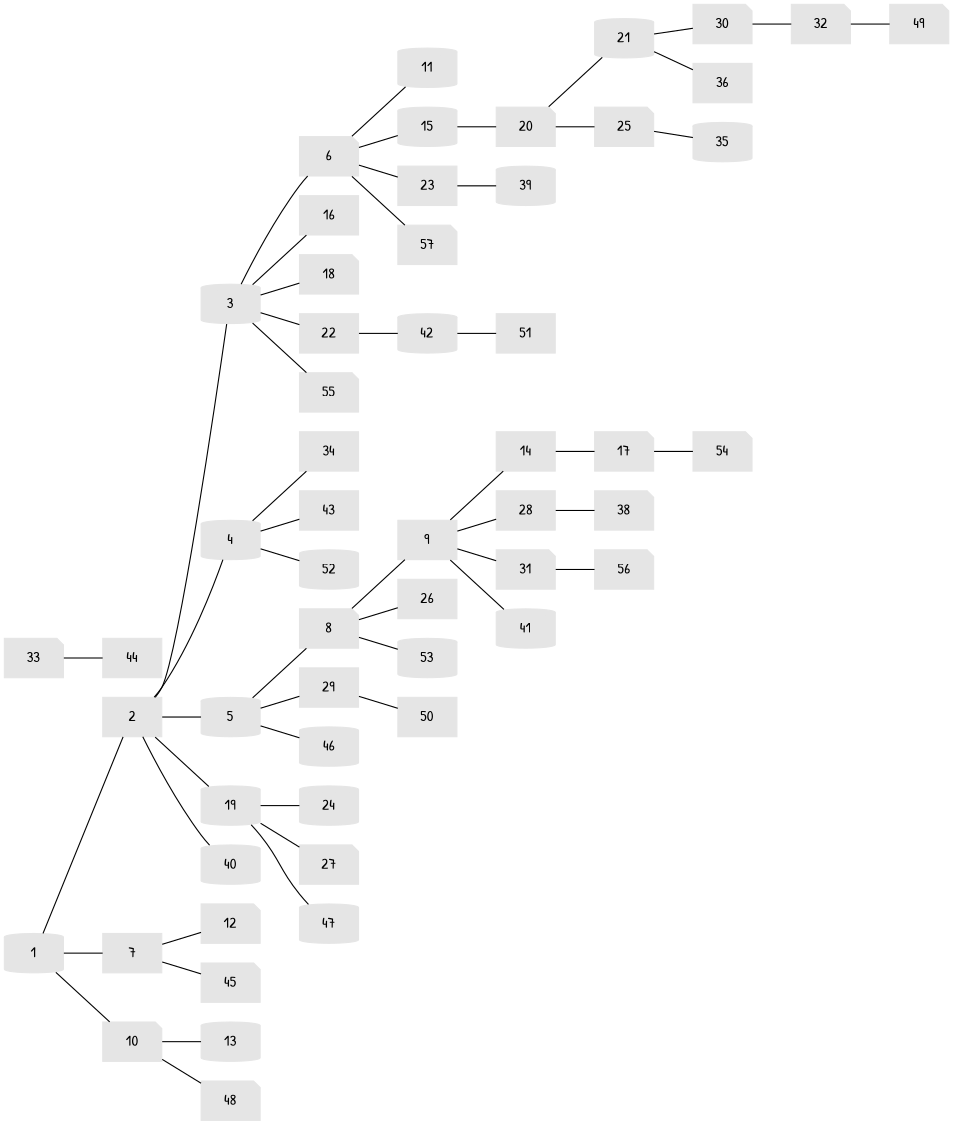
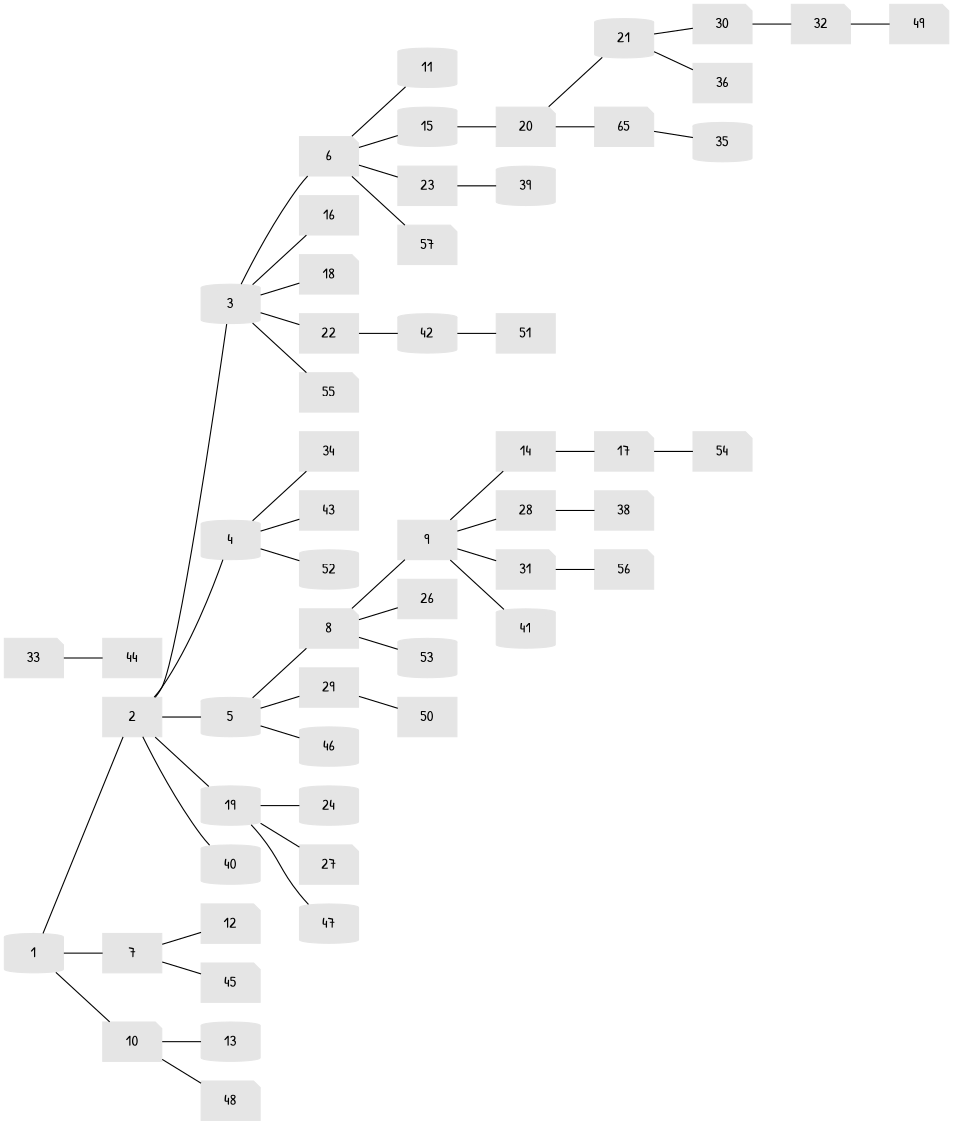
node "25": label "25" -> "65"
